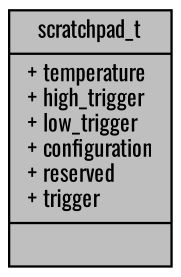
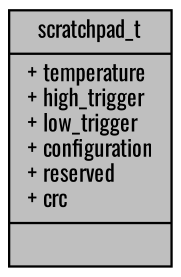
node "scratchpad_t": text "+ trigger" -> "+ crc"
